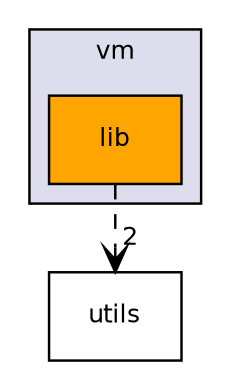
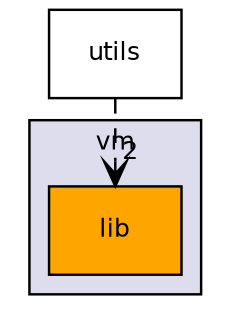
edge "lib" -> "utils": reversed
